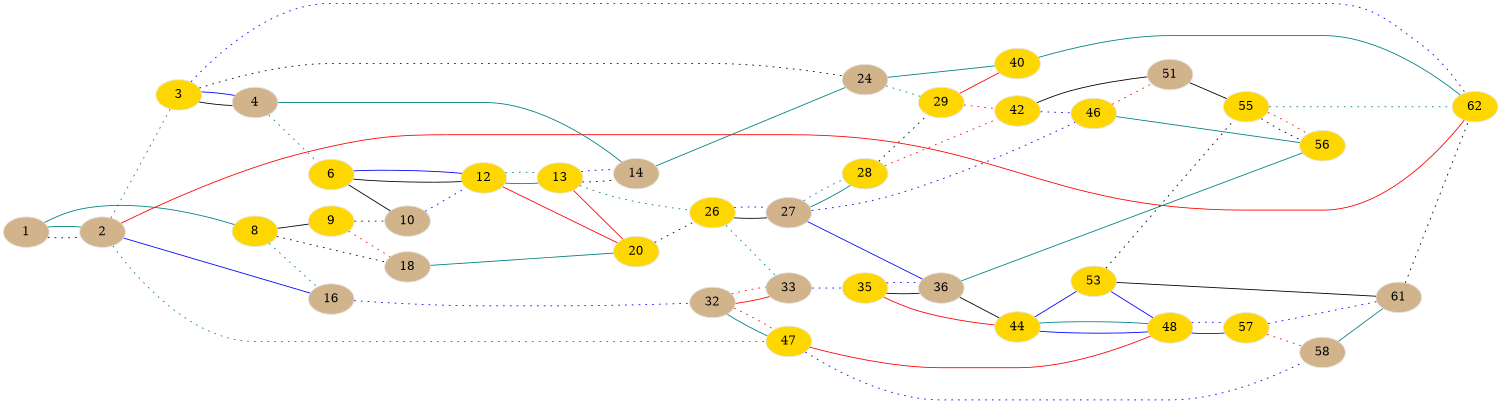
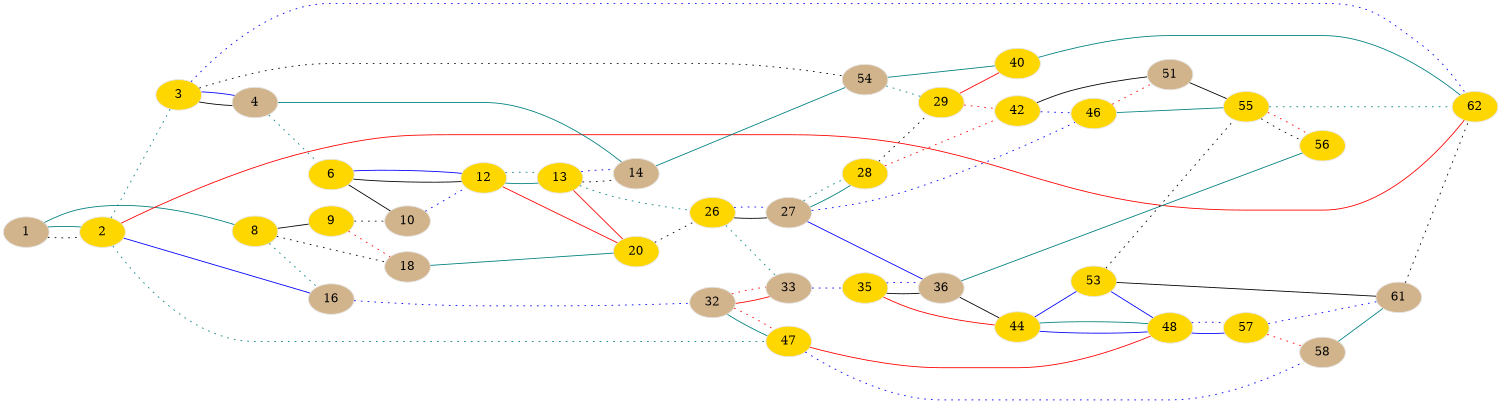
node "24": label "24" -> "54"
edge "46" -- "56": now "46" -- "55"
node "2": fillcolor tan -> gold
